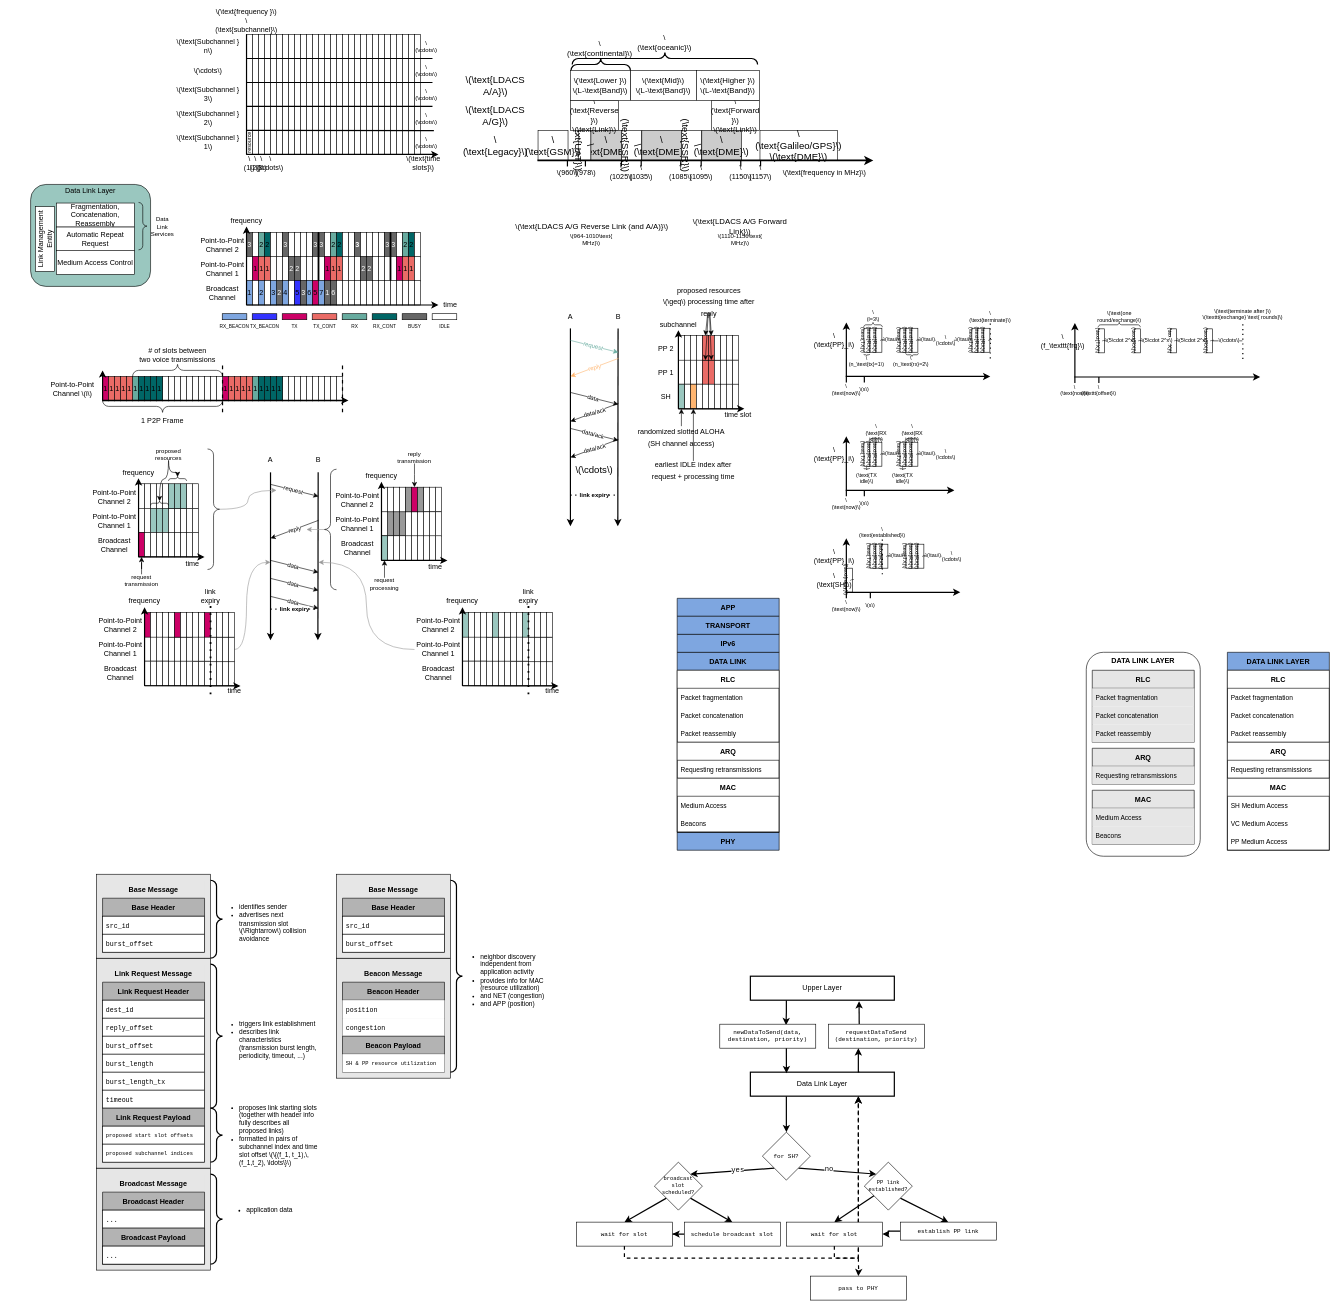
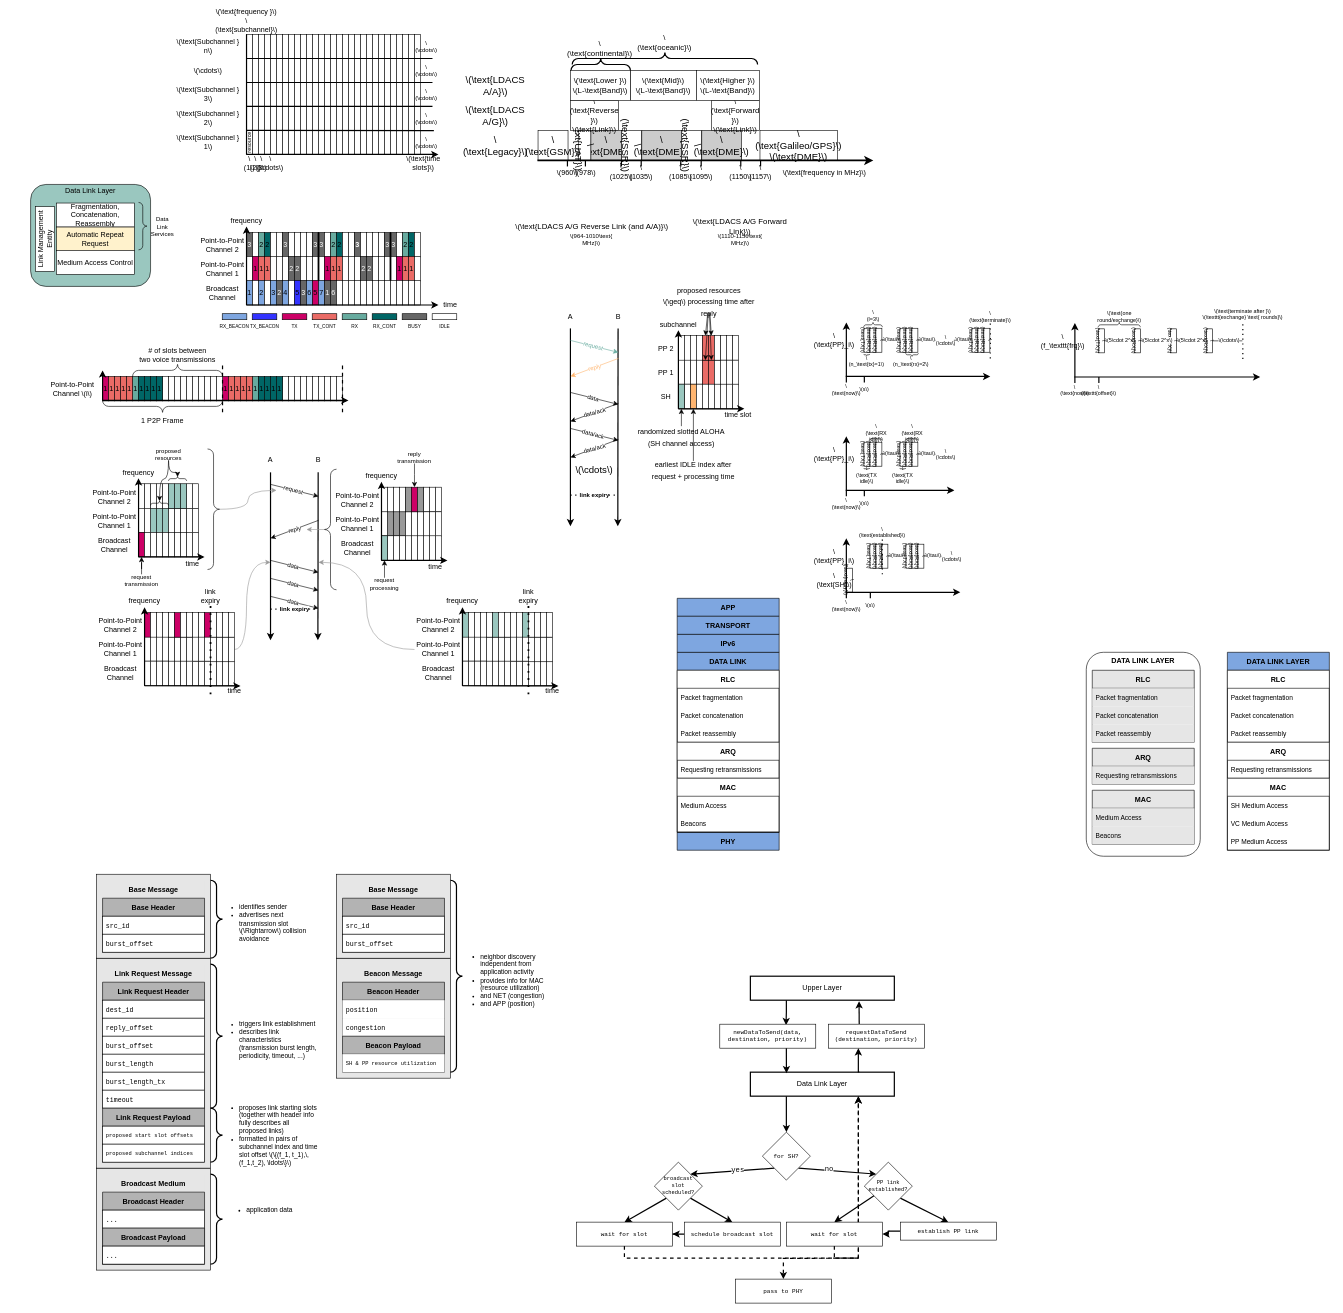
node "Automatic Repeat Request": fillcolor #ffffff -> #fff2cc
node "Broadcast Message": label "Broadcast Message" -> "Broadcast Medium"
node "pass to PHY": moved (858, 1289) -> (783, 1292)
